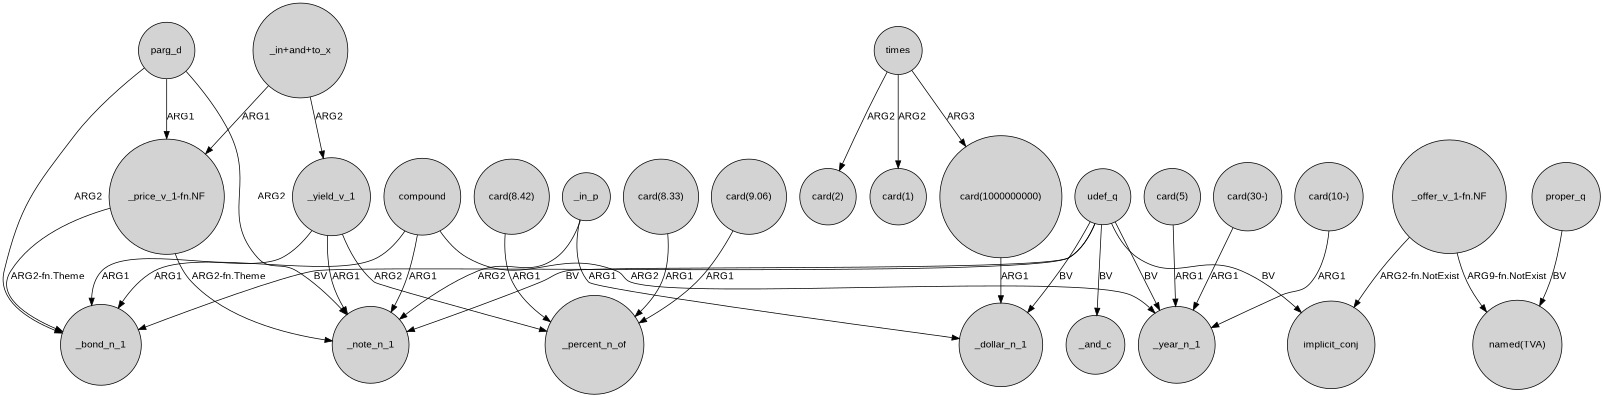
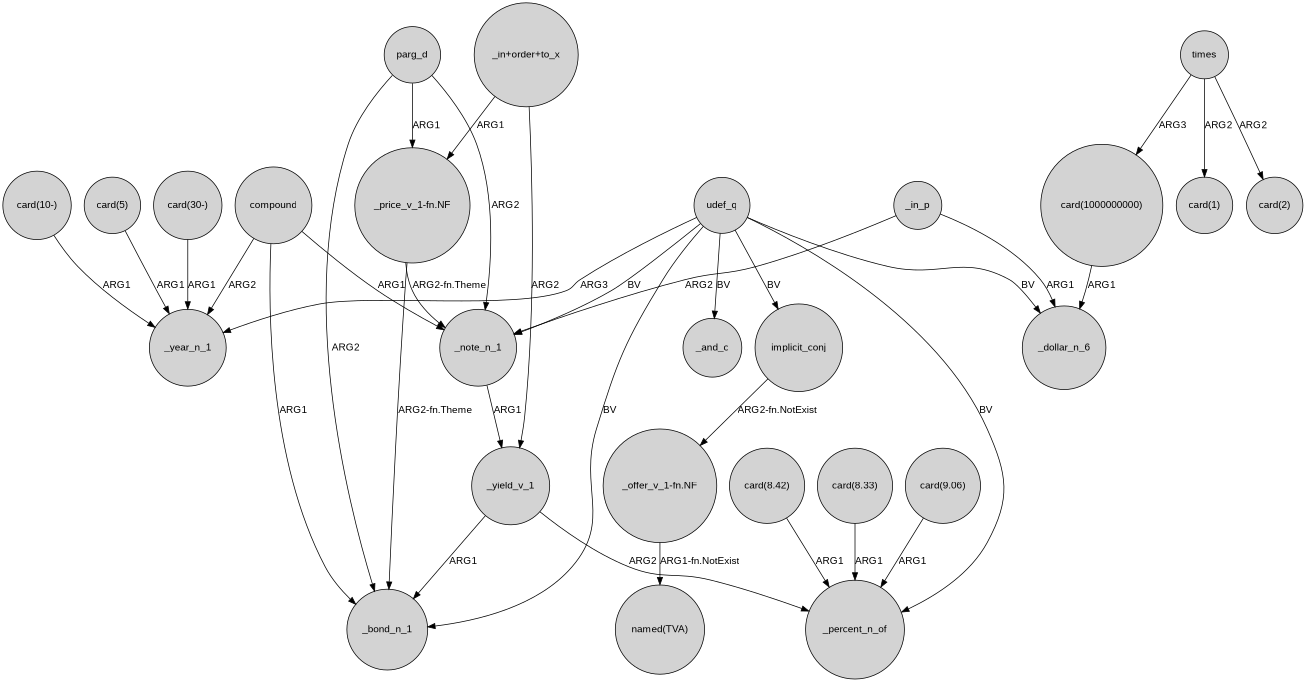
node "_in+and+to_x": label "_in+and+to_x" -> "_in+order+to_x"
node "proper_q": removed
edge "_offer_v_1-fn.NF" -> "implicit_conj": reversed
edge "_yield_v_1" -> "_note_n_1": reversed
edge "udef_q" -> "_year_n_1": label "BV" -> "ARG3"
edge "_offer_v_1-fn.NF" -> "named(TVA)": label "ARG9-fn.NotExist" -> "ARG1-fn.NotExist"
node "_dollar_n_1": label "_dollar_n_1" -> "_dollar_n_6"
edge "udef_q" -> "_percent_n_of": added, label "BV"
